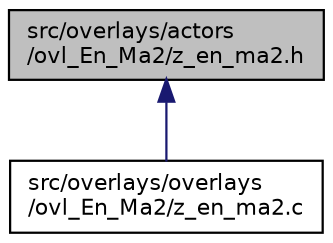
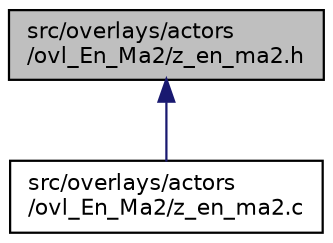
node "src/overlays/overlays /ovl_En_Ma2/z_en_ma2.c": label "src/overlays/overlays /ovl_En_Ma2/z_en_ma2.c" -> "src/overlays/actors /ovl_En_Ma2/z_en_ma2.c"
